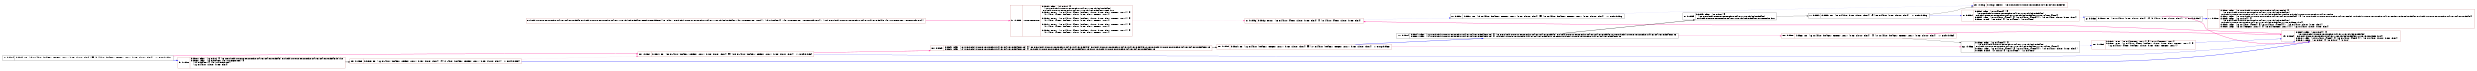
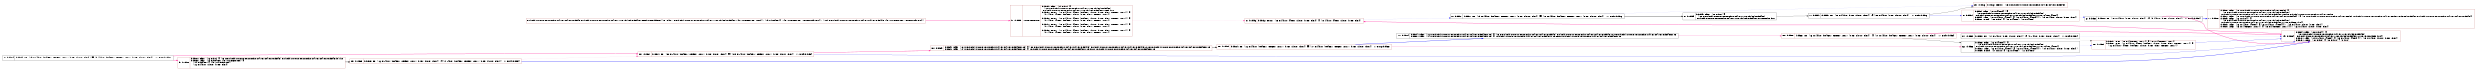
edge "14: 0x002f" -> "3: 0x0009": now "2: 0x0007" -> "3: 0x0009"
node "17: 0x003b": added
edge "8: 0x001f" -> "9: 0x0021": color blue -> deeppink
